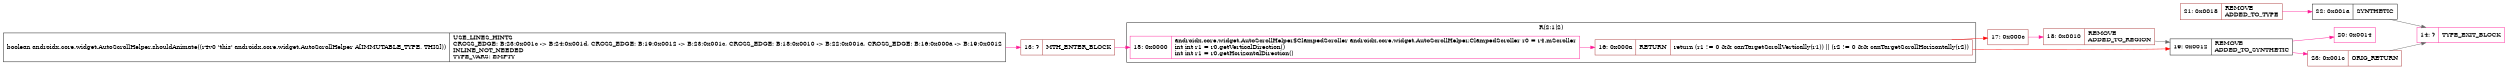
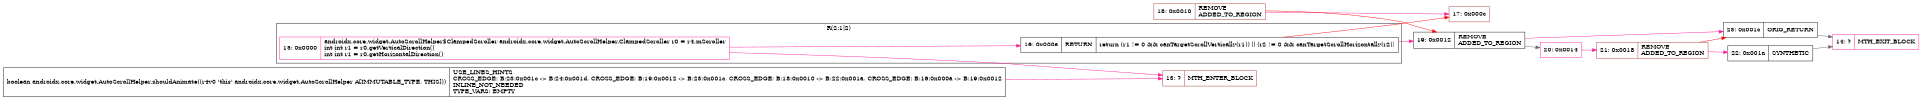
node "21: 0x0018": text "ADDED_TO_TYPE" -> "ADDED_TO_REGION"
node "14: ?": text "TYPE_EXIT_BLOCK" -> "MTH_EXIT_BLOCK"
edge "17: 0x000c" -> "18: 0x0010": reversed
edge "19: 0x0012" -> "20: 0x0014": color deeppink -> gray40
edge "21: 0x0018" -> "23: 0x001c": added
edge "18: 0x0010" -> "19: 0x0012": color gray40 -> red
edge "13: ?" -> "15: 0x0000": reversed
node "16: 0x000a": color brown -> black
edge "20: 0x0014" -> "21: 0x0018": added
edge "16: 0x000a" -> "19: 0x0012": color red -> deeppink
node "19: 0x0012": text "ADDED_TO_SYNTHETIC" -> "ADDED_TO_REGION"
node "23: 0x001c": color brown -> black
